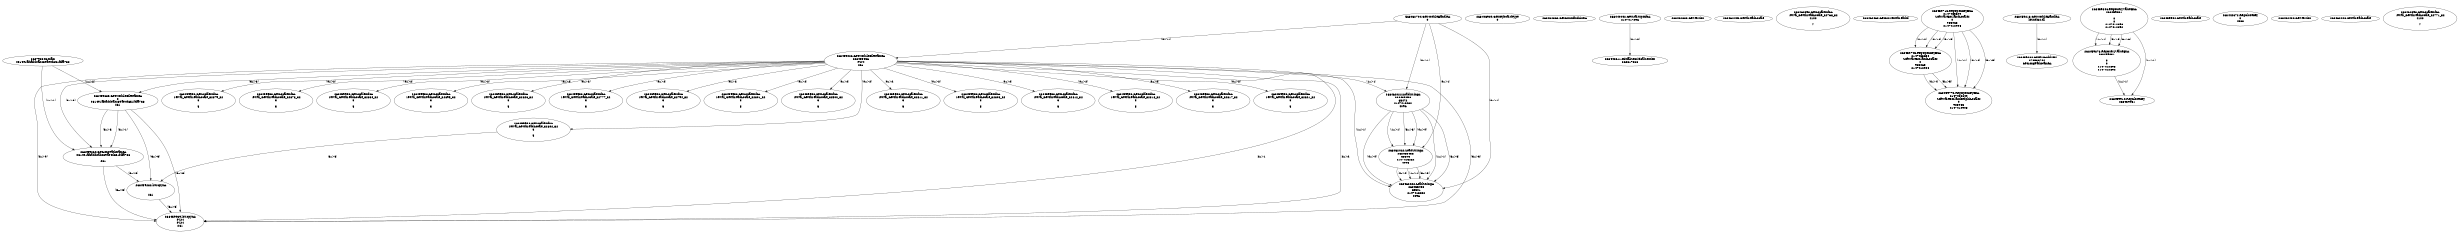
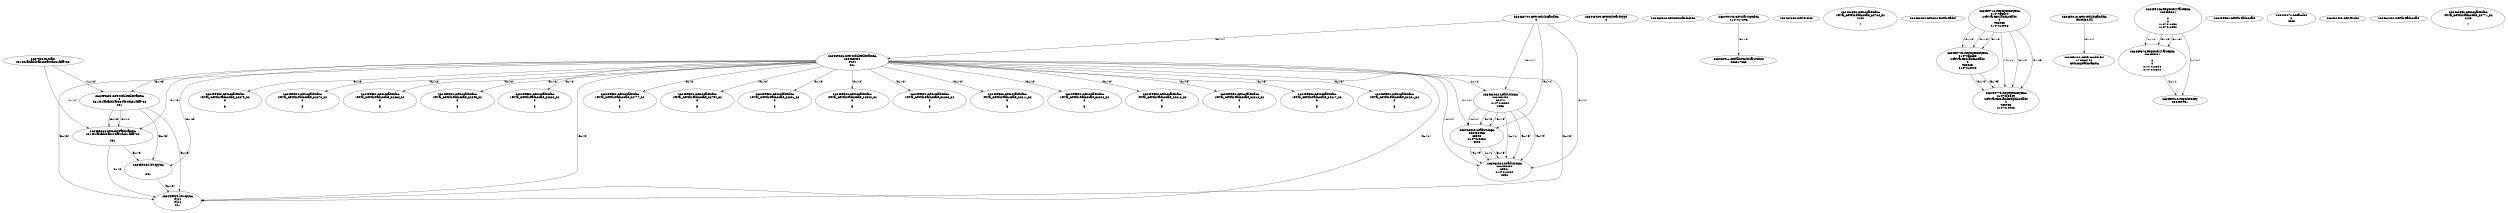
node "268462445.GetThreadLocale": removed
node "268442672.RegCloseKey 0 4088": label "268442672.RegCloseKey 0 4088" -> "268442672.LocalAlloc 0 4088"
node "268442611.InitializeCriticalSection 268817868": label "268442611.InitializeCriticalSection 268817868" -> "268442911.InitializeCriticalSection 268817868"
edge "268459026.GetModuleFileNameA 268435456 PZM 261" -> "268462022.LoadStringA 268435456 65503 2147413232 4096": added, label "(1-->1)"
edge "268459958.GetLocaleInfoA retval_GetThreadLocale_32802_32 3 5" -> "268459282.lstrcpynA 261": now "268459026.GetModuleFileNameA 268435456 PZM 261" -> "268459282.lstrcpynA 261"
